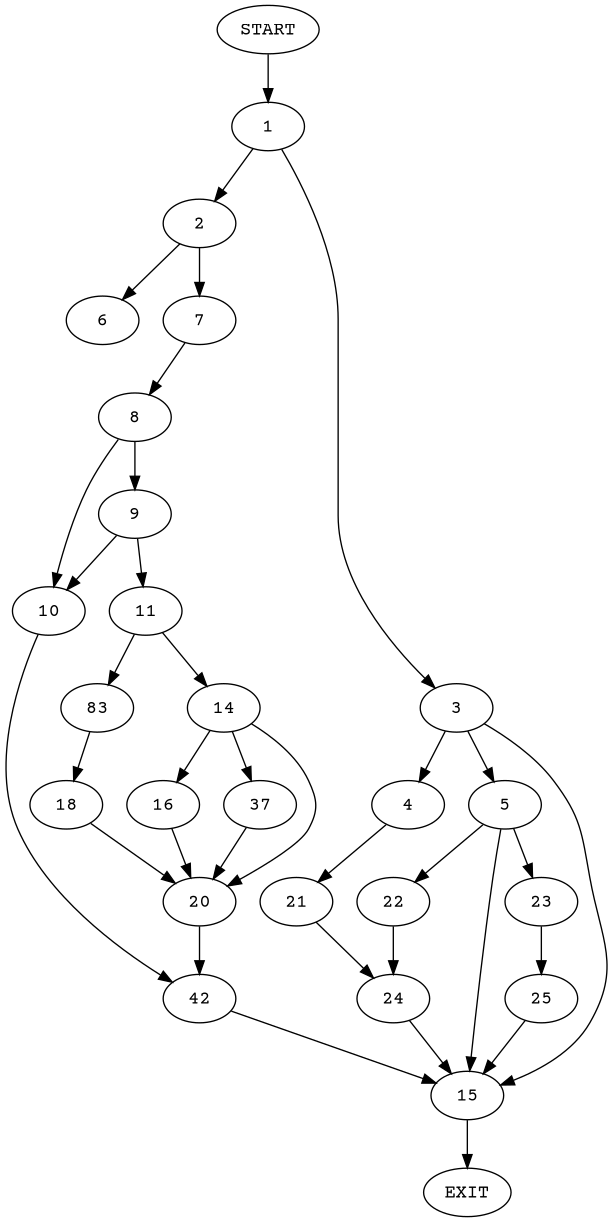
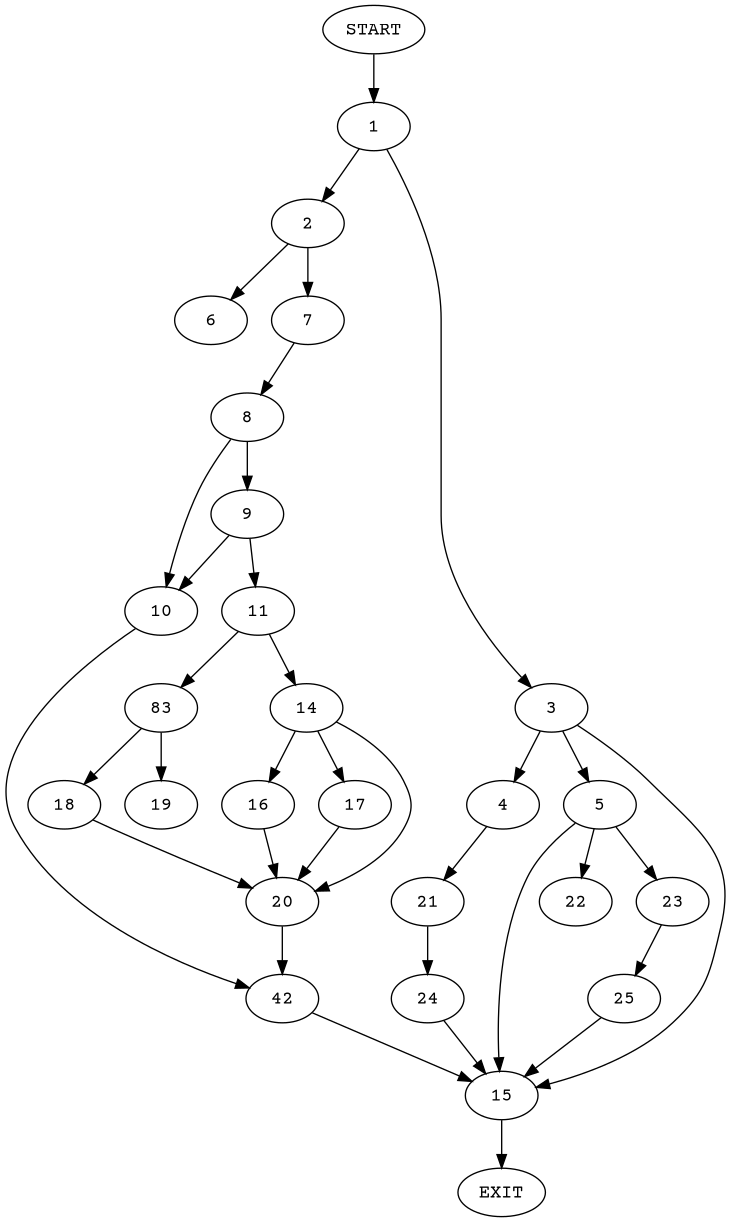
node "19": added
node "37": label "37" -> "17"
edge "22" -> "24": removed
